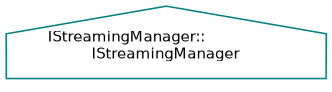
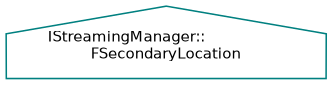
node "IStreamingManager:: IStreamingManager": label "IStreamingManager:: IStreamingManager" -> "IStreamingManager:: FSecondaryLocation"
